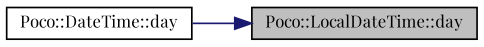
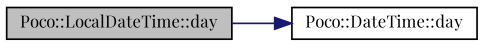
edge "Poco::DateTime::day" -> "Poco::LocalDateTime::day": reversed
